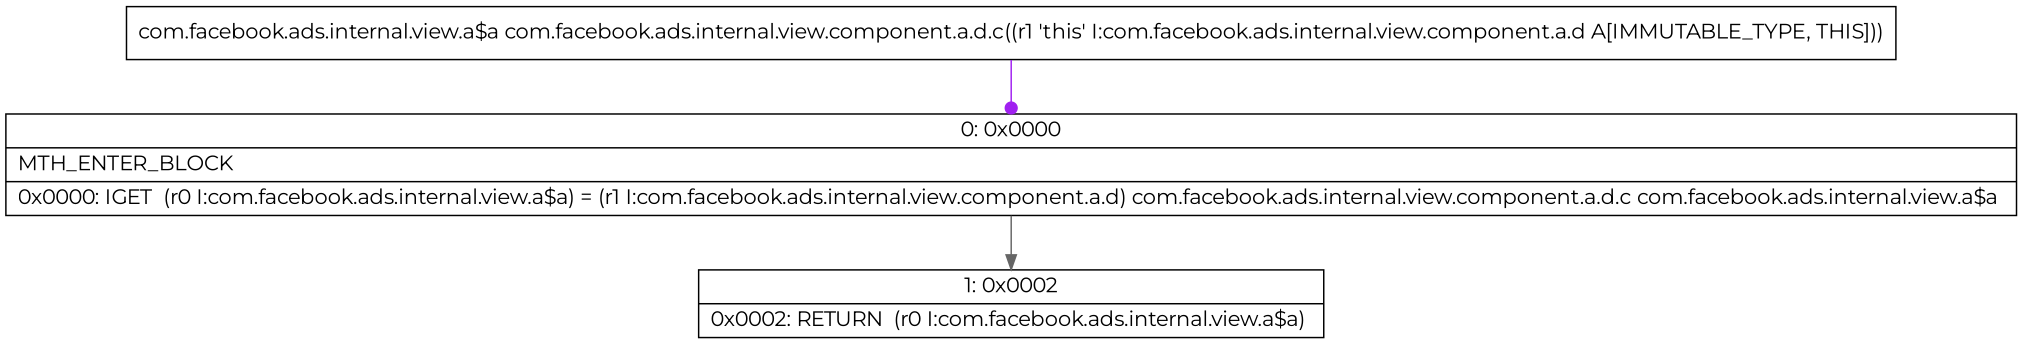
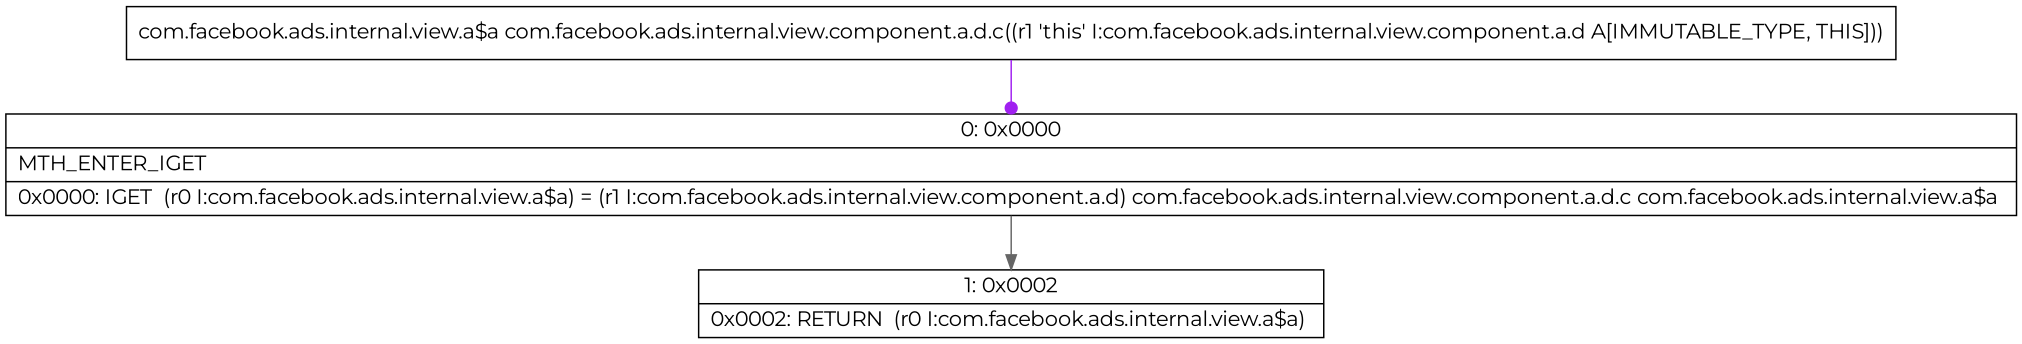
node "0: 0x0000": text "MTH_ENTER_BLOCK" -> "MTH_ENTER_IGET"
